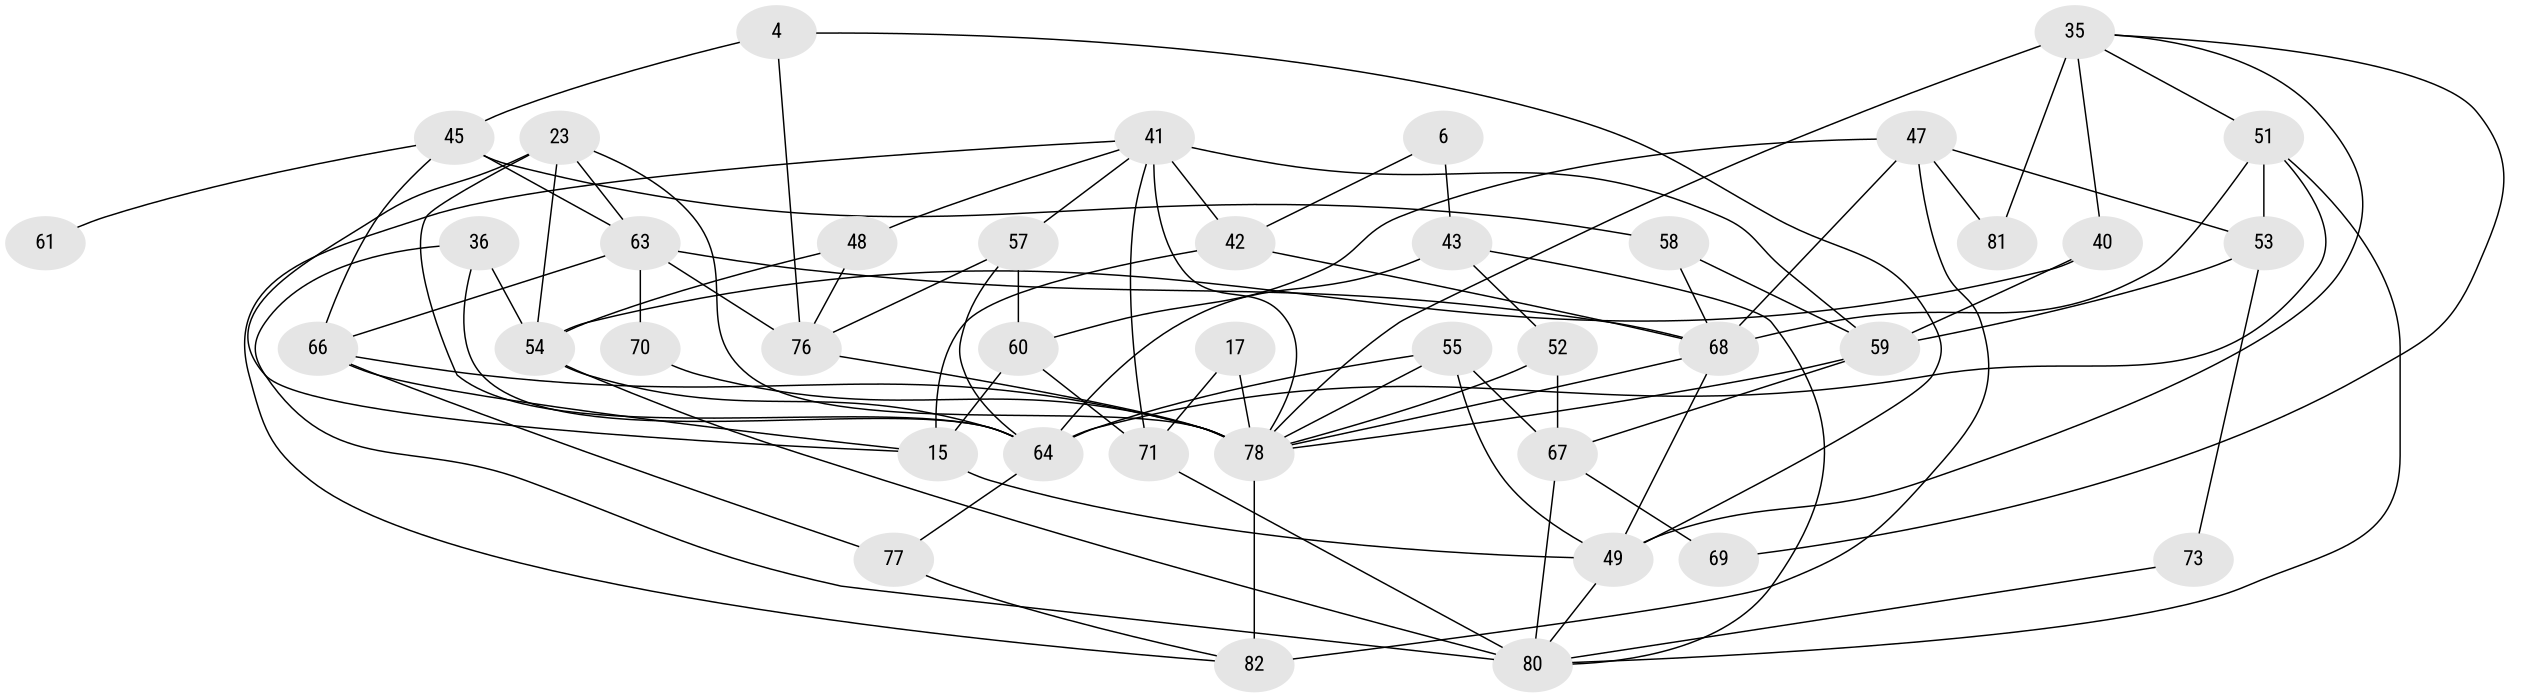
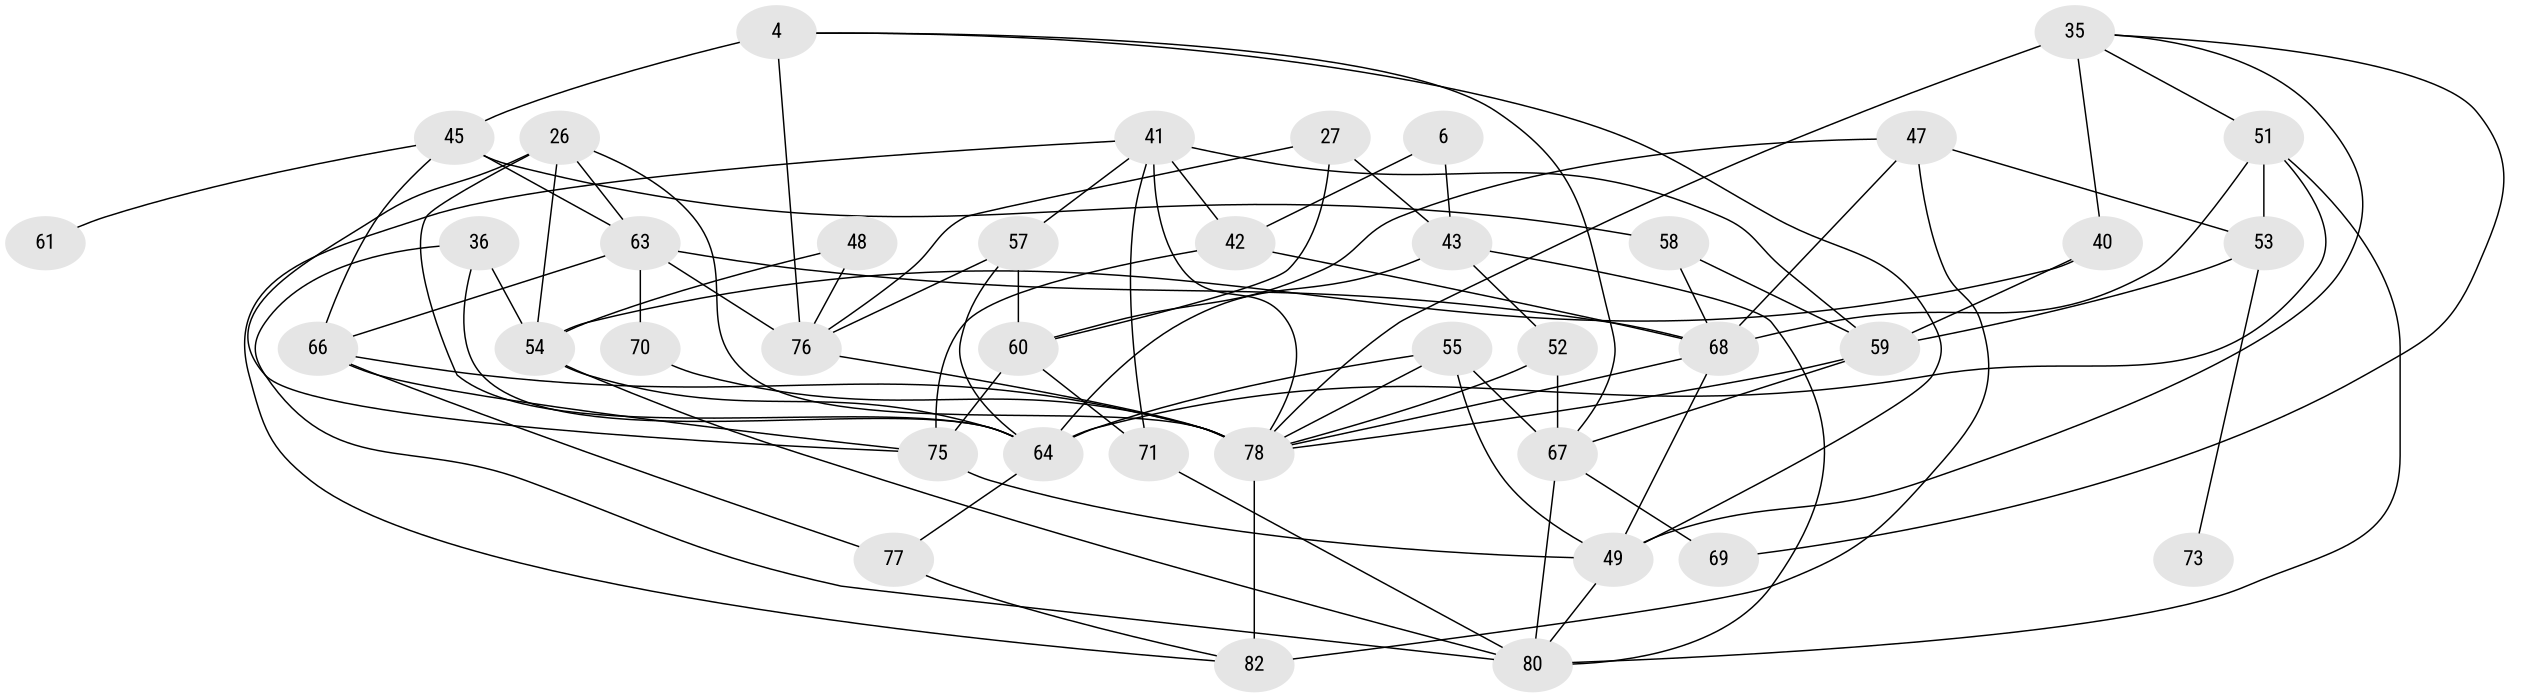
edge "4" -- "67": added
node "23": label "23" -> "26"
node "27": added
edge "41" -- "48": removed
node "81": removed
node "17": removed
node "15": label "15" -> "75"
edge "73" -- "80": removed
